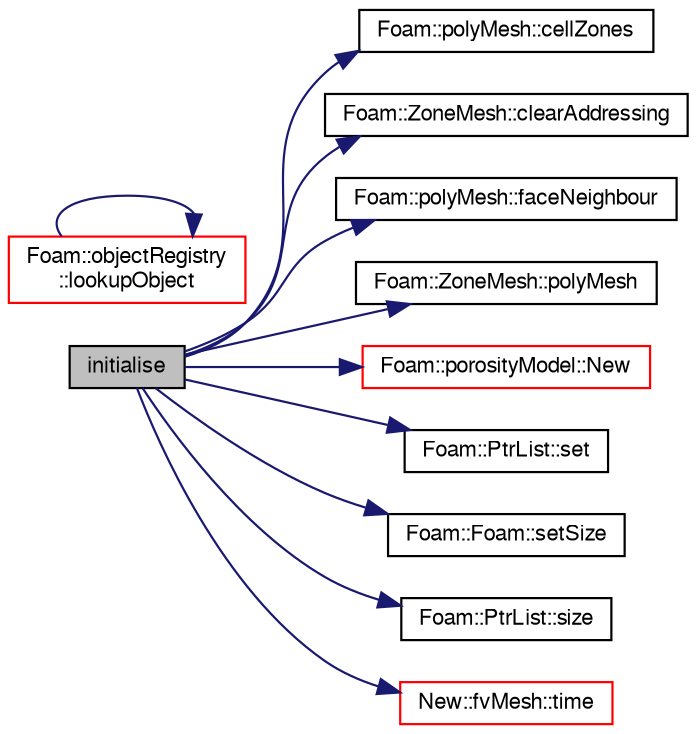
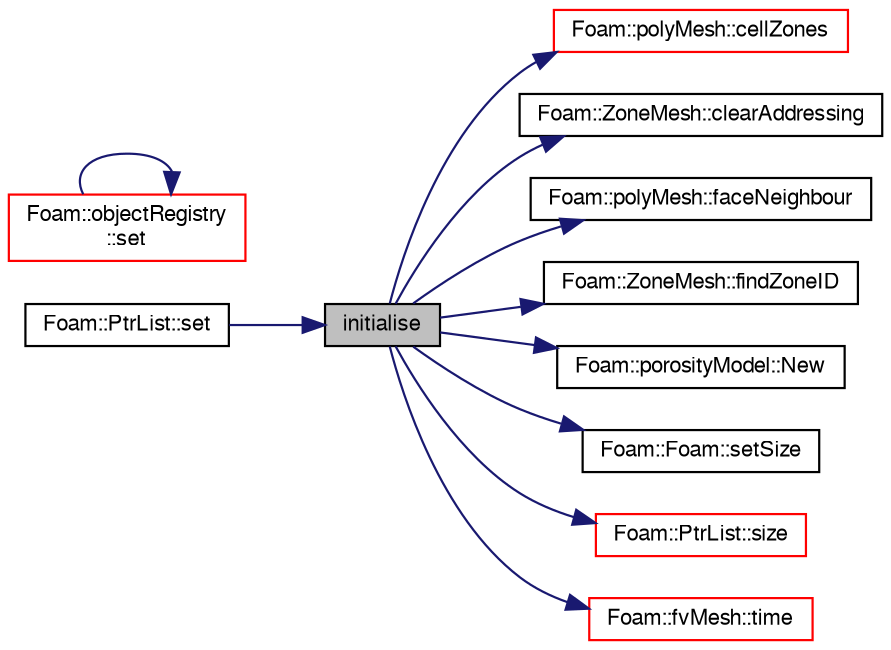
node "Foam::polyMesh::cellZones": color black -> red
node "Foam::objectRegistry ::lookupObject": label "Foam::objectRegistry ::lookupObject" -> "Foam::objectRegistry ::set"
node "Foam::ZoneMesh::polyMesh": label "Foam::ZoneMesh::polyMesh" -> "Foam::ZoneMesh::findZoneID"
node "Foam::porosityModel::New": color red -> black
edge "initialise" -> "Foam::PtrList::set": reversed
node "Foam::PtrList::size": color black -> red
node "New::fvMesh::time": label "New::fvMesh::time" -> "Foam::fvMesh::time"
